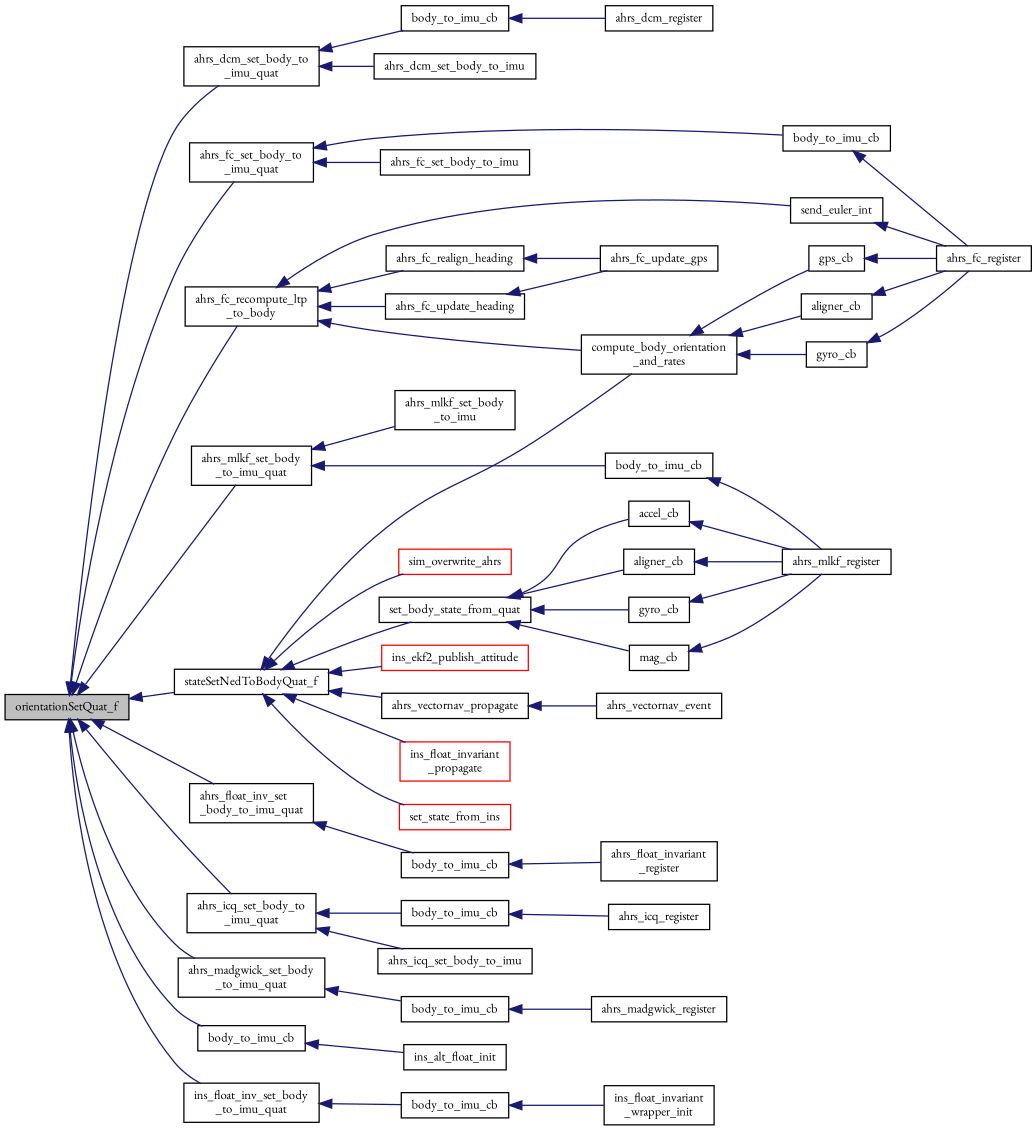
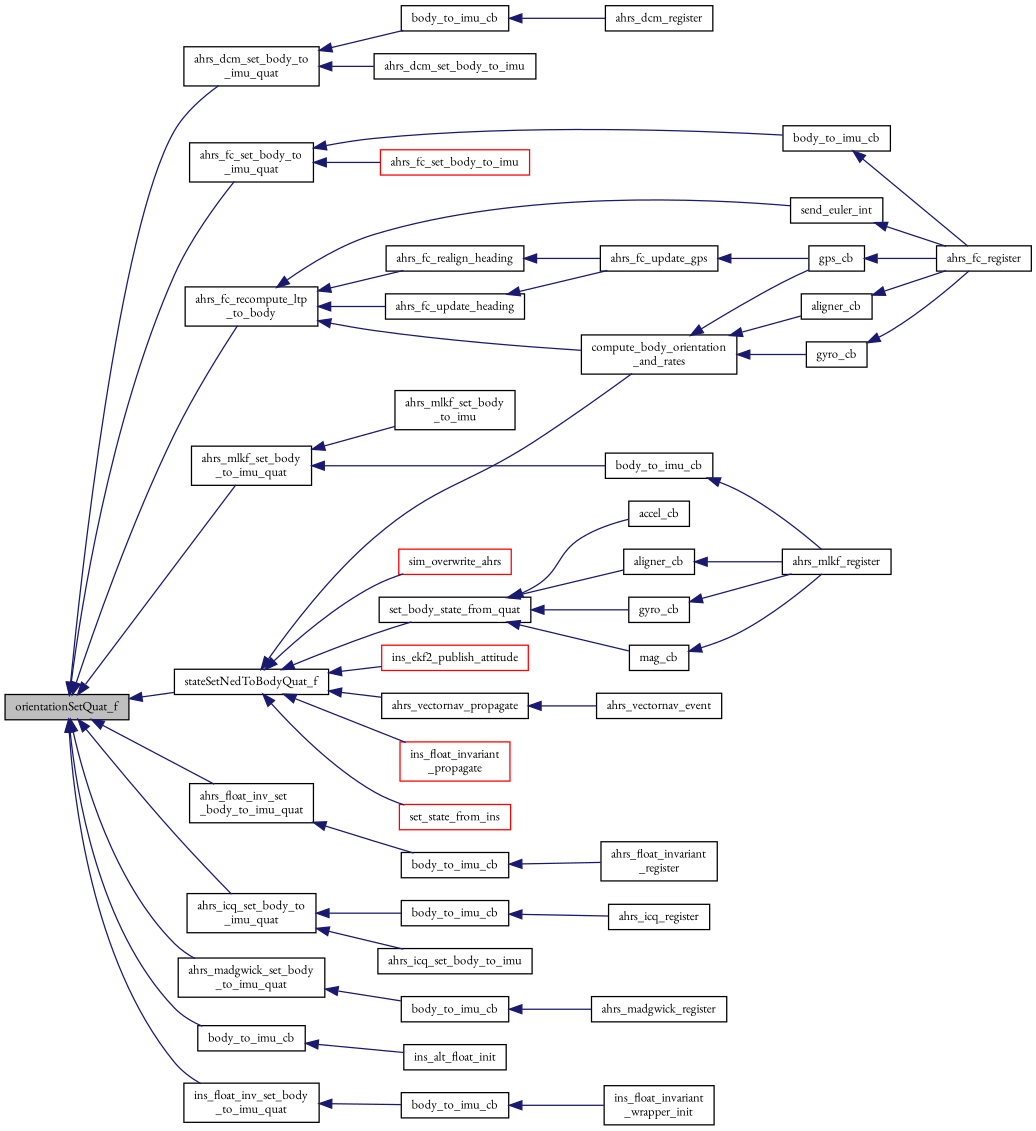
node "ahrs_fc_set_body_to_imu": color black -> red
edge "gps_cb" -> "ahrs_fc_update_gps": added
edge "ahrs_mlkf_register" -> "accel_cb": removed
